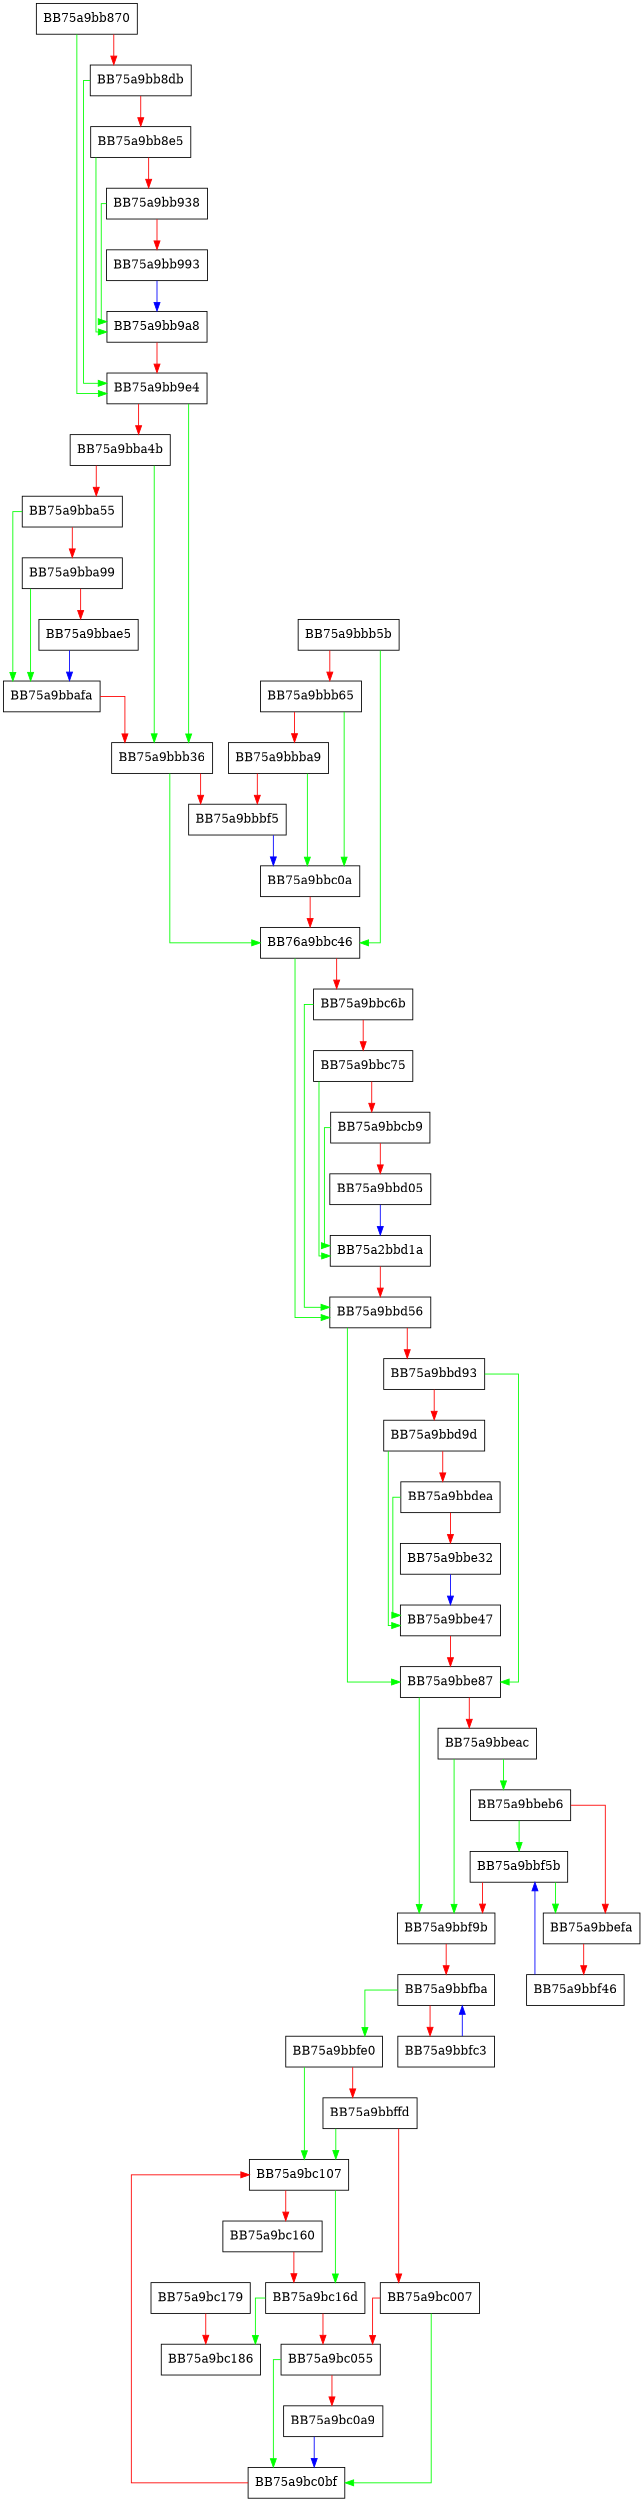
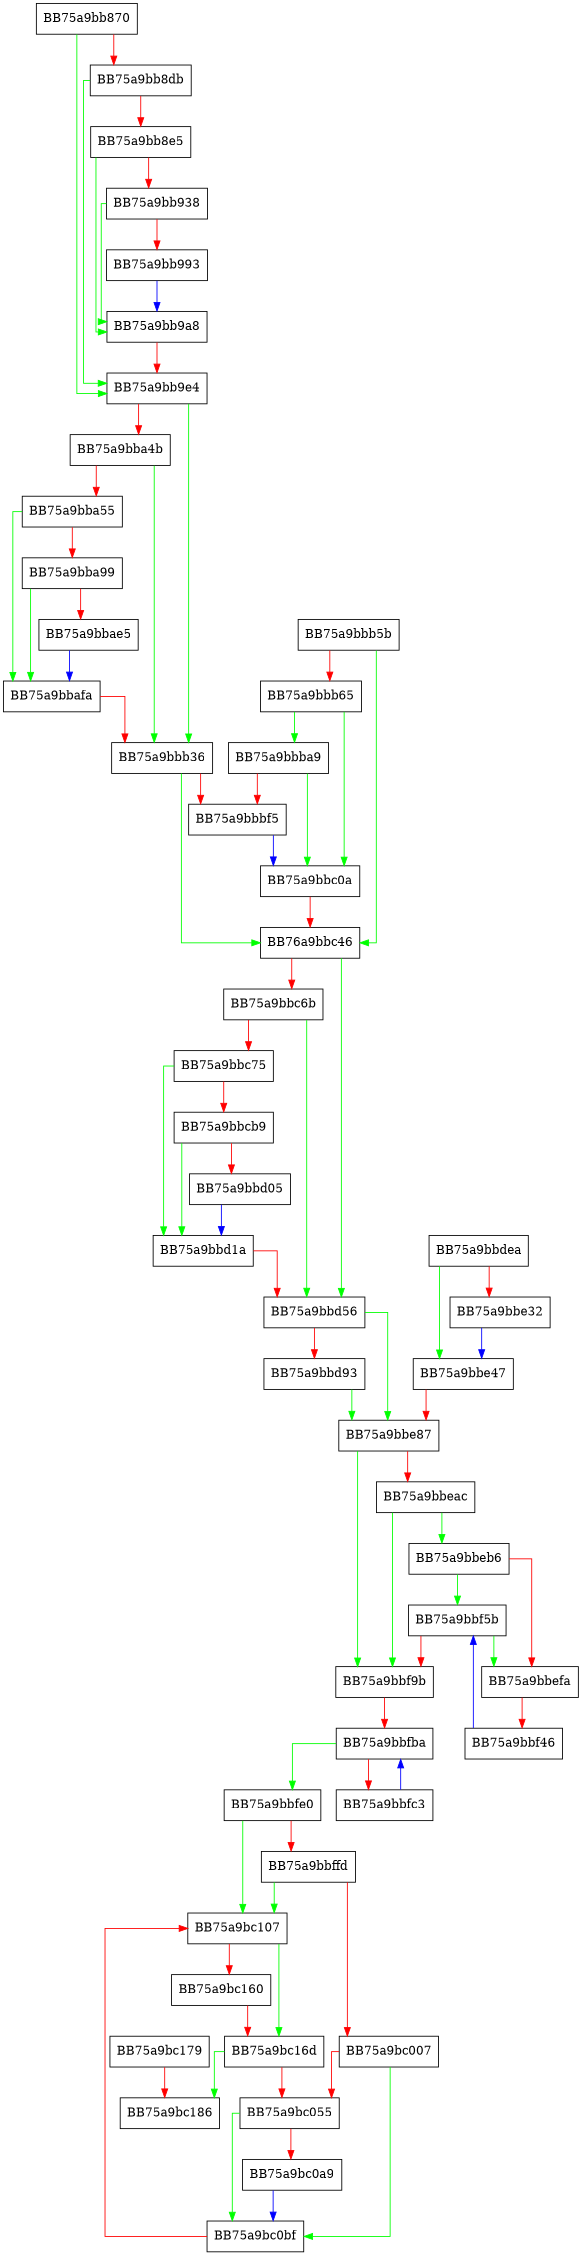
edge "BB75a9bbb65" -> "BB75a9bbba9": color red -> green
node "BB75a2bbd1a": label "BB75a2bbd1a" -> "BB75a9bbd1a"
node "BB75a9bbd9d": removed
